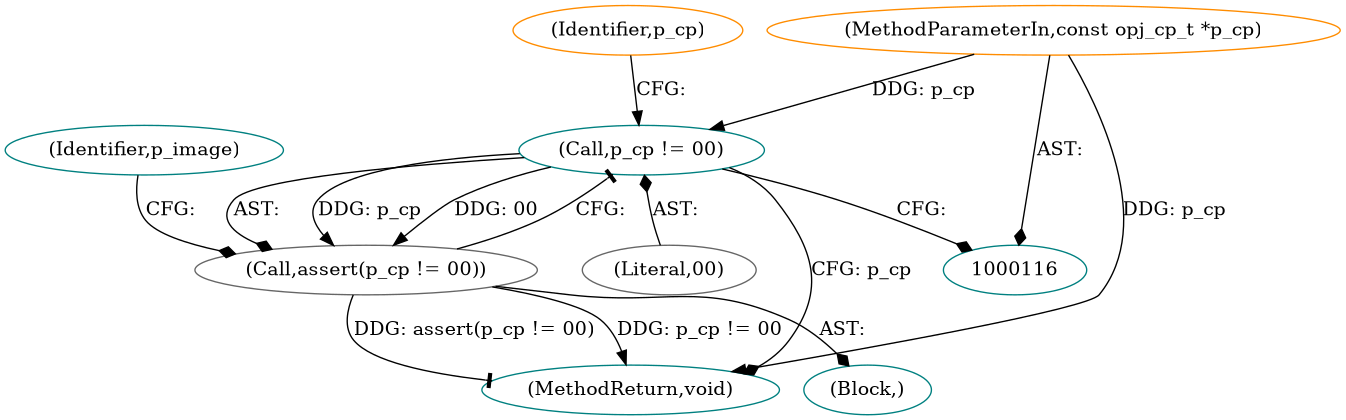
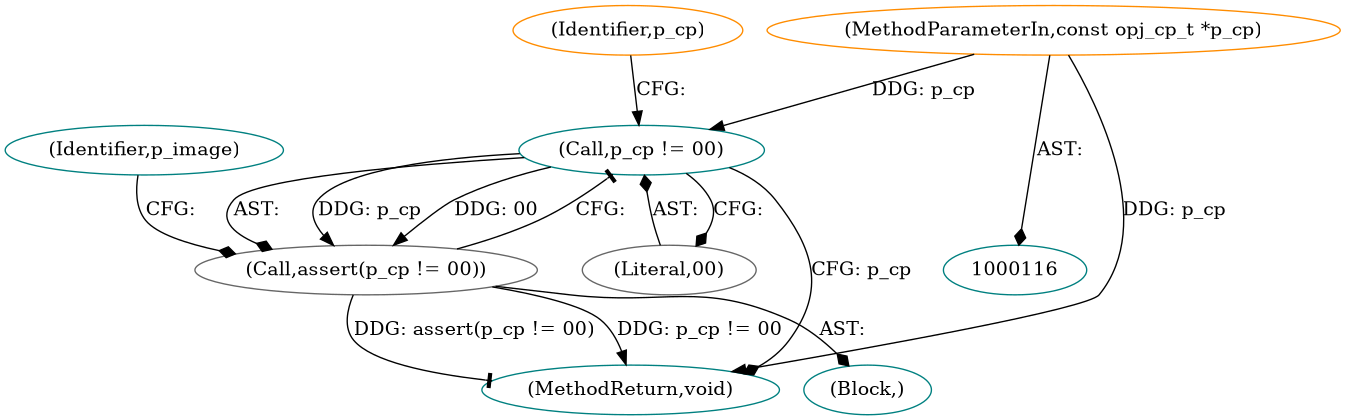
edge "(Call,p_cp != 00)" -> "1000116": now "(Call,p_cp != 00)" -> "(Literal,00)"
